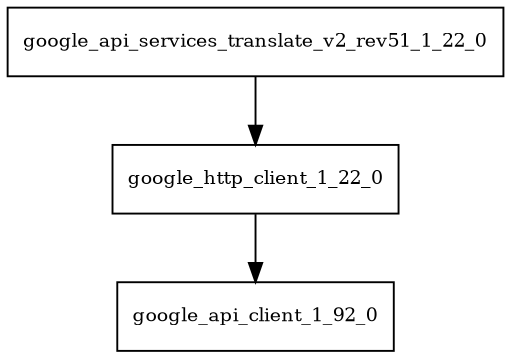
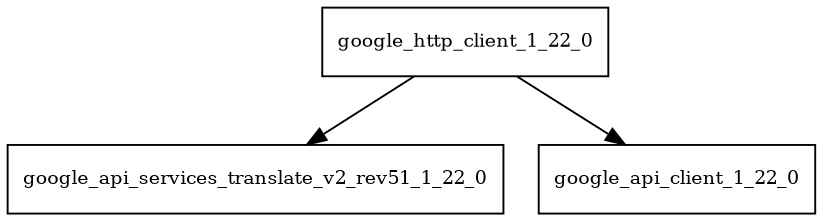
edge "google_api_services_translate_v2_rev51_1_22_0" -> "google_http_client_1_22_0": reversed
node "google_api_client_1_92_0": label "google_api_client_1_92_0" -> "google_api_client_1_22_0"
